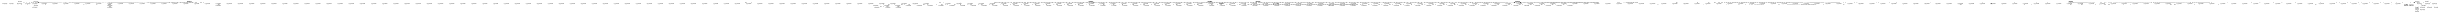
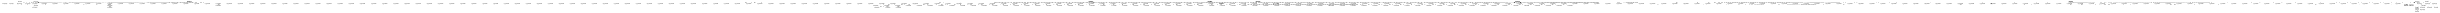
node "10.1.80.1:51522#ServerID_OuterContainerID": added
